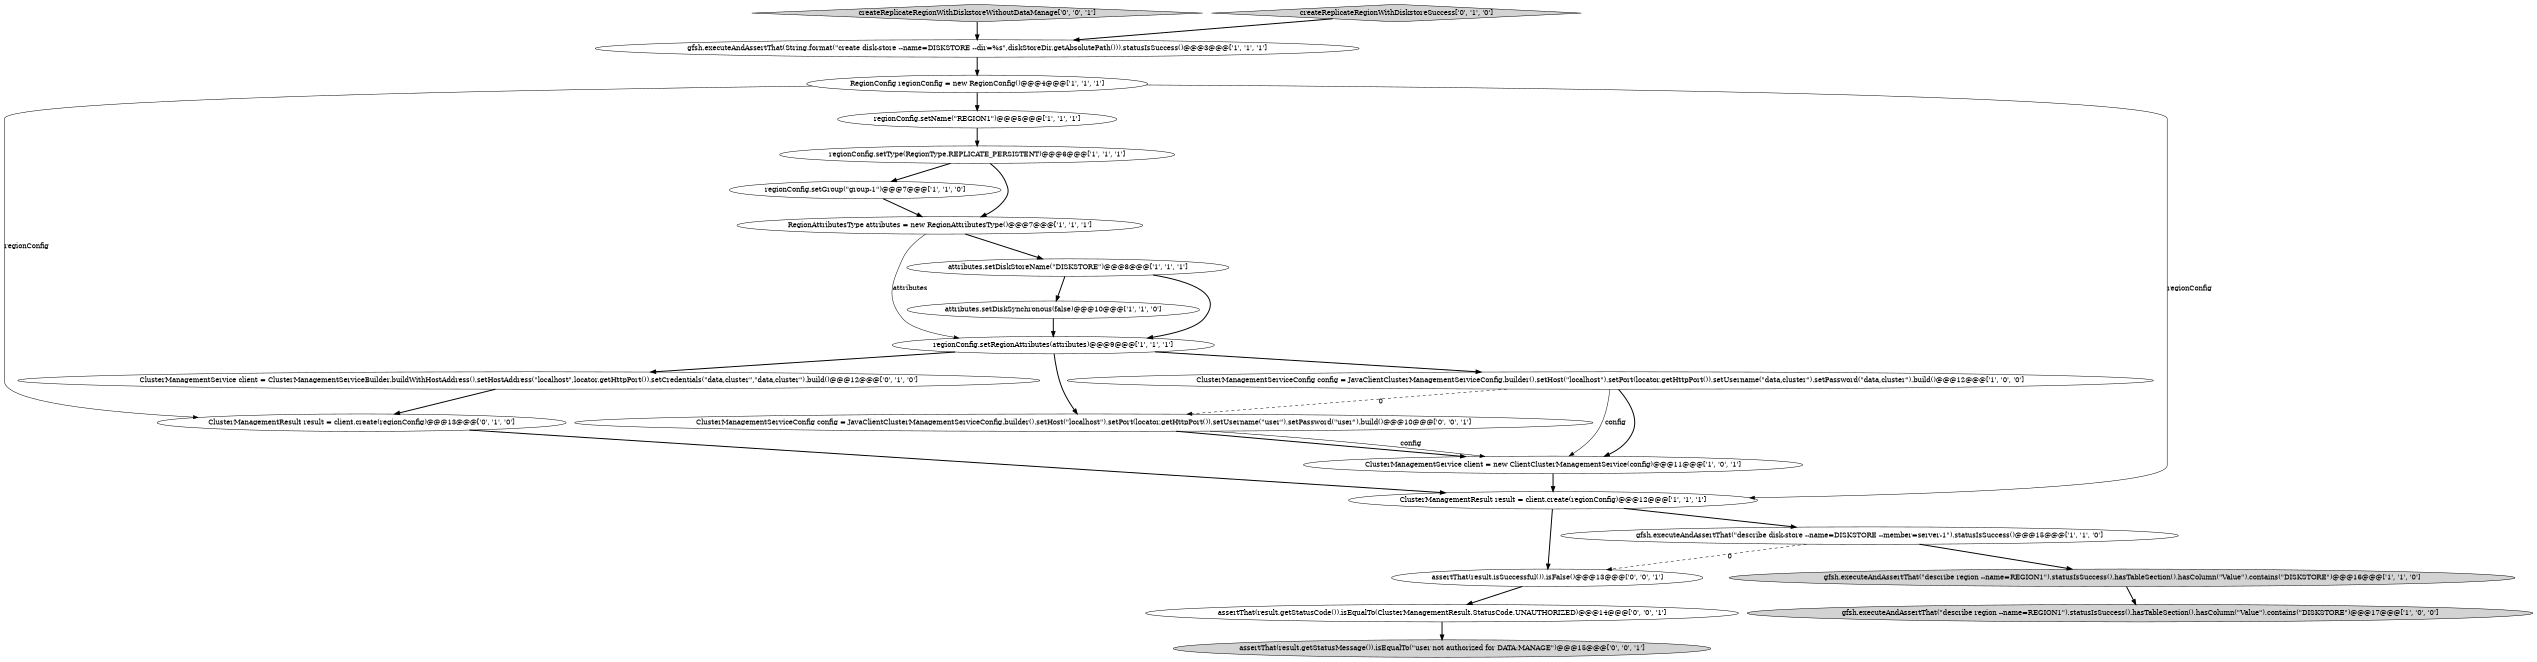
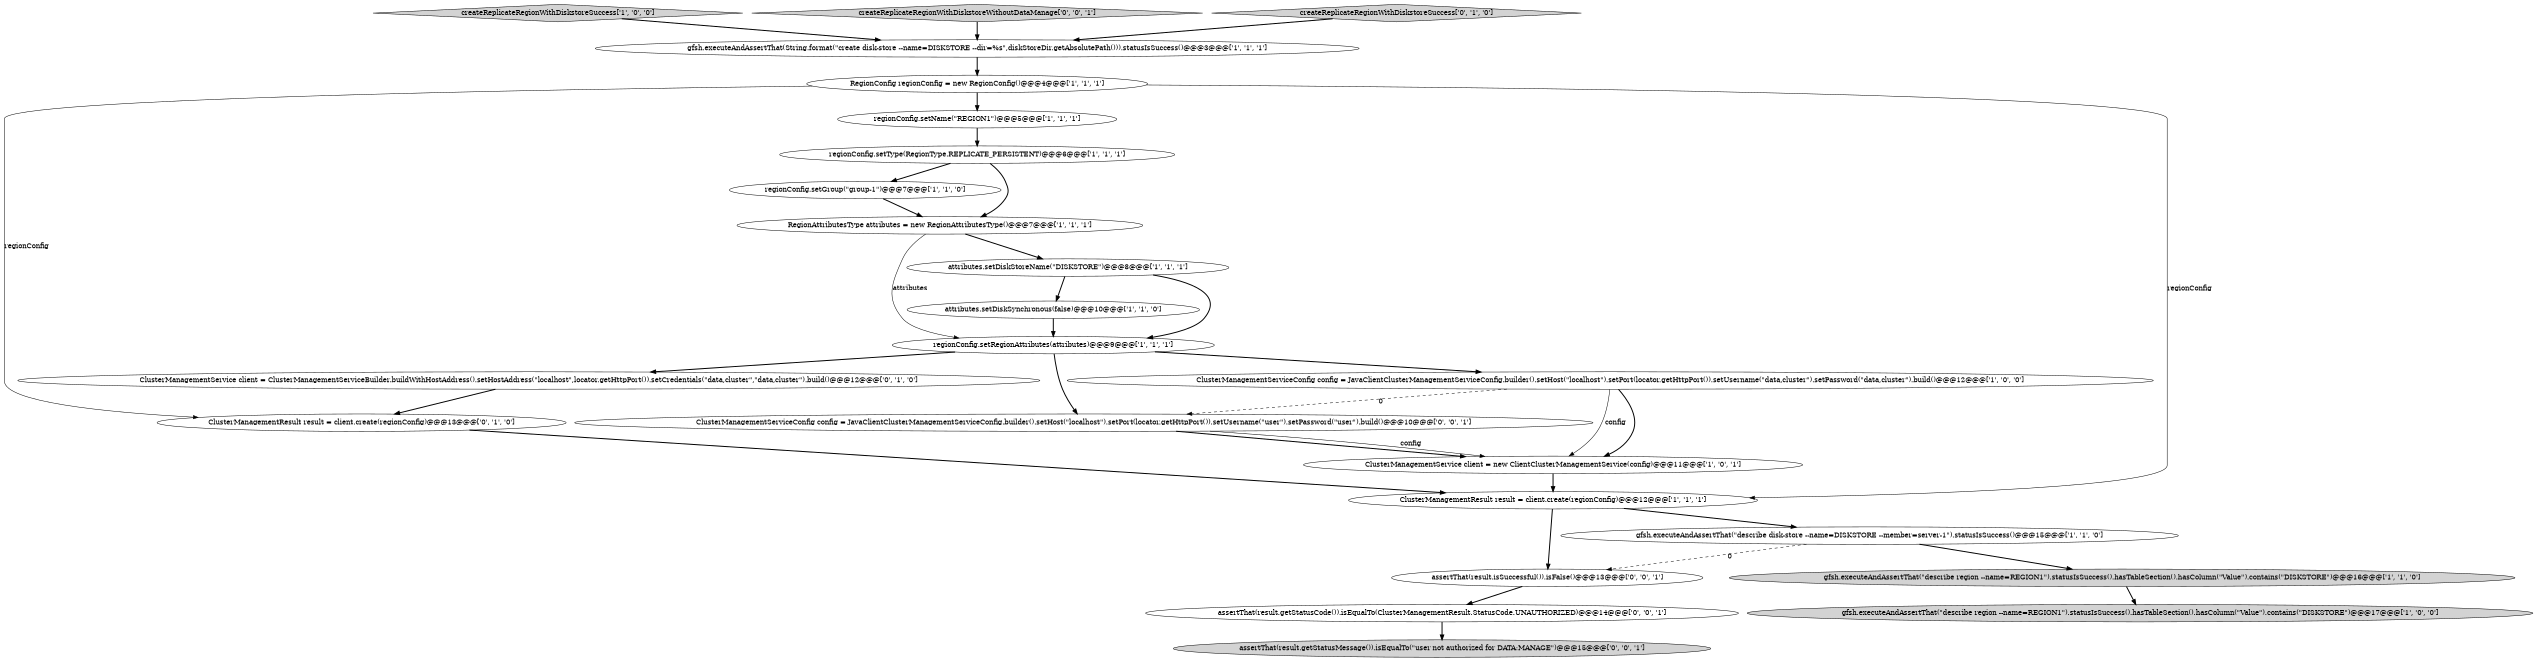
node "createReplicateRegionWithDiskstoreSuccess['1', '0', '0']": added
